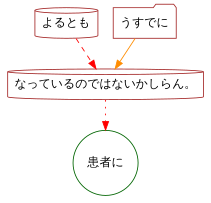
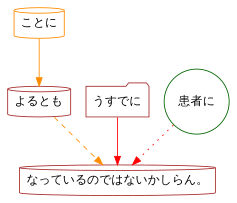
node "ことに": added
edge "よるとも" -> "なっているのではないかしらん。": color red -> darkorange
edge "うすでに" -> "なっているのではないかしらん。": color darkorange -> red
edge "なっているのではないかしらん。" -> "患者に": reversed
